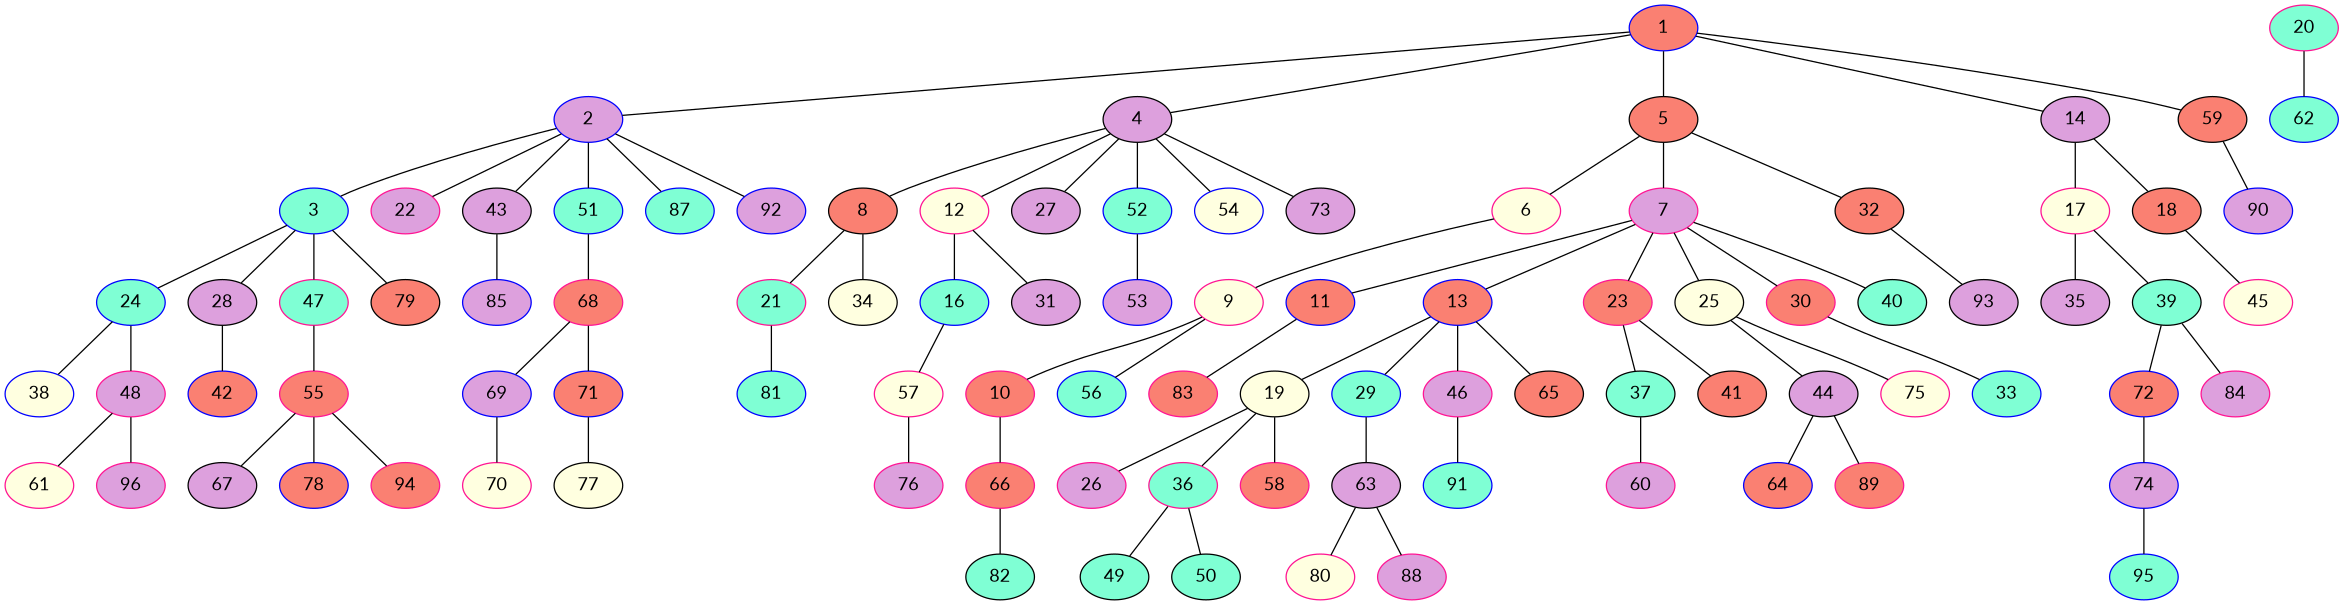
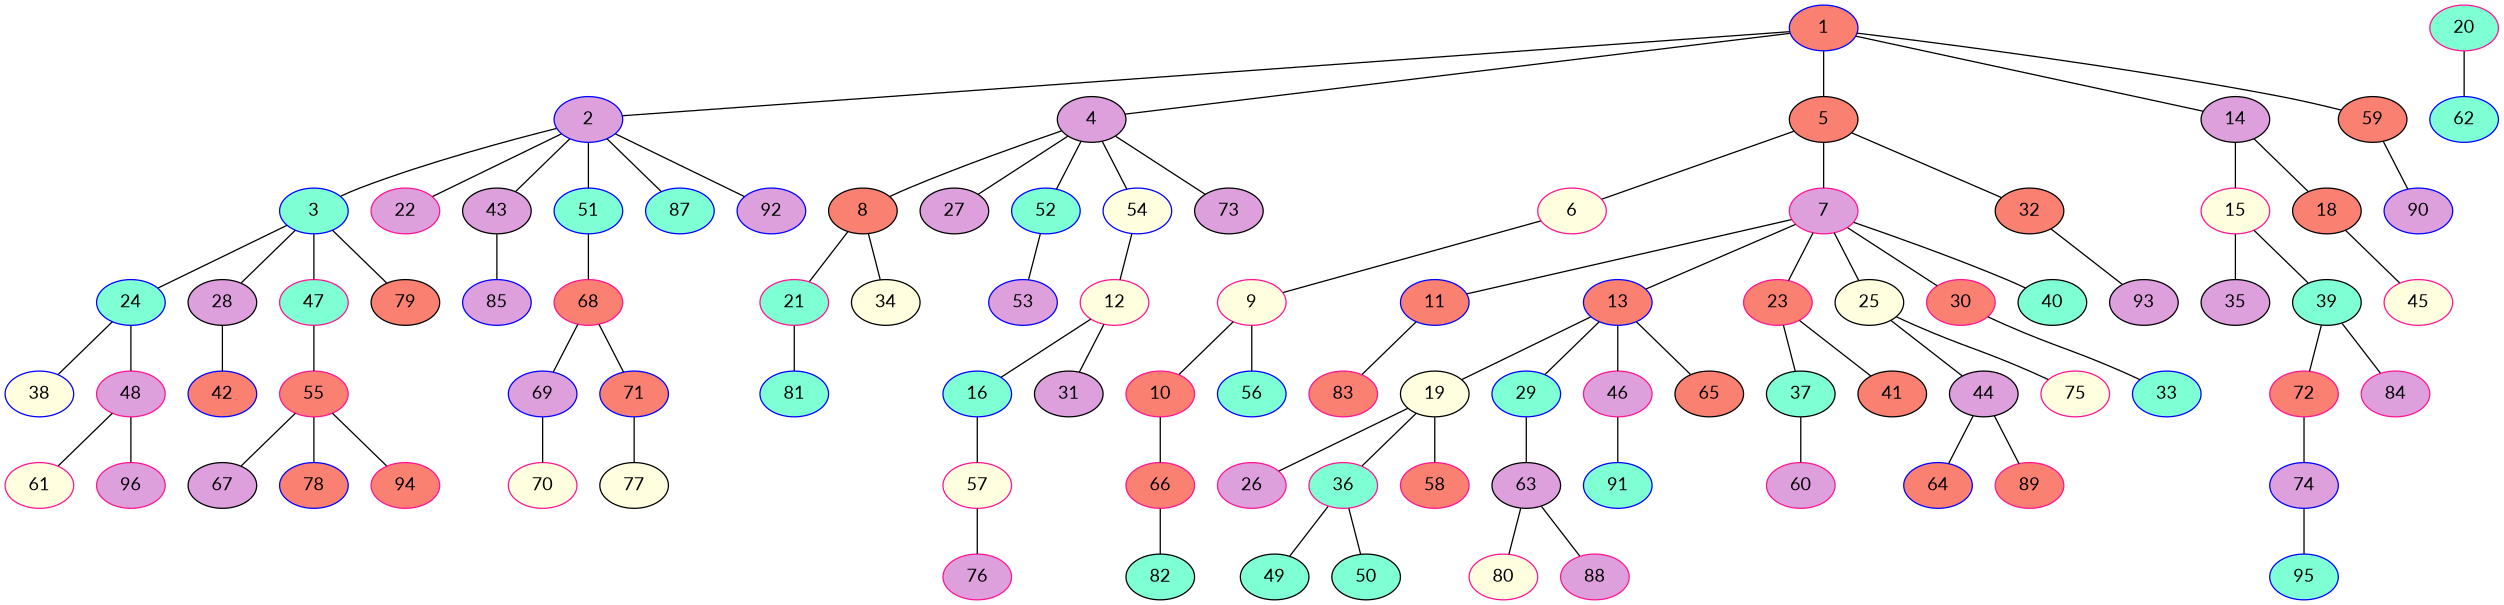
edge "4" -- "12": now "54" -- "12"
node "17": label "17" -> "15"
node "72": color blue -> deeppink
